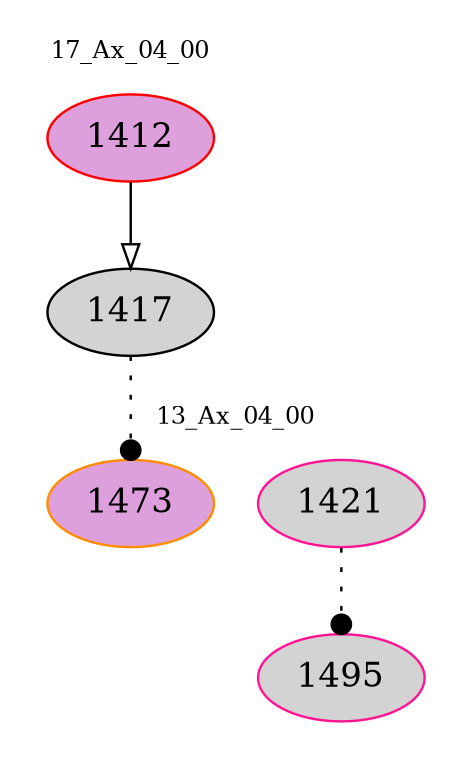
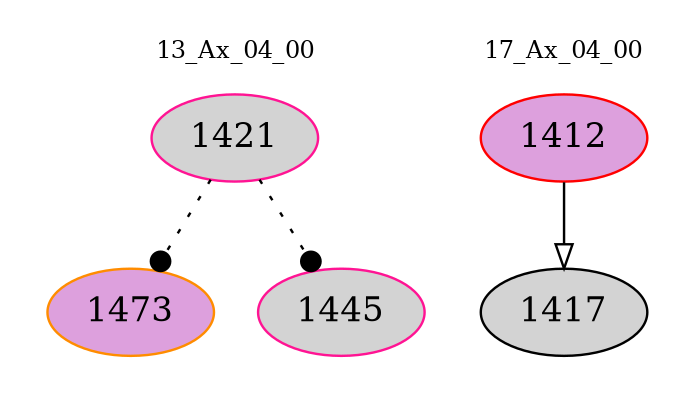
edge "1417" -> "1473": now "1421" -> "1473"
node "1495": label "1495" -> "1445"
